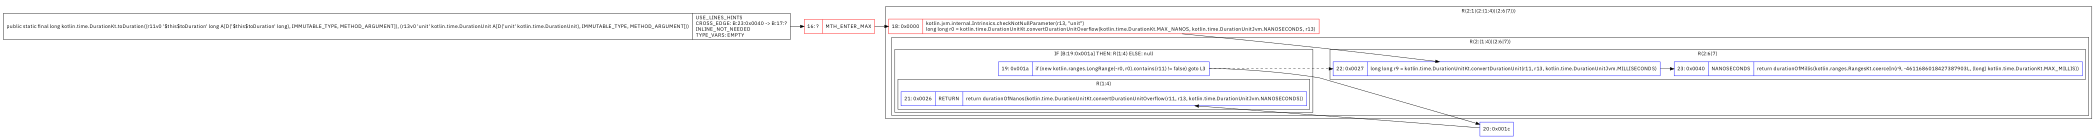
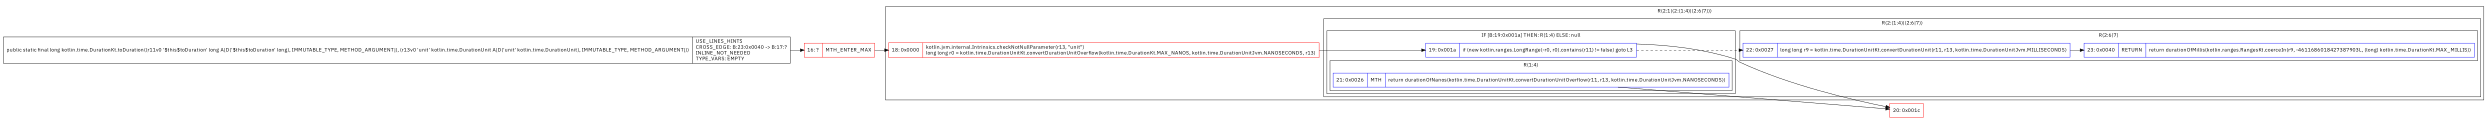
edge "18: 0x0000" -> "22: 0x0027": now "18: 0x0000" -> "19: 0x001a"
node "23: 0x0040": text "NANOSECONDS" -> "RETURN"
node "21: 0x0026": text "RETURN" -> "MTH"
edge "20: 0x001c" -> "21: 0x0026": reversed
node "20: 0x001c": color blue -> red
